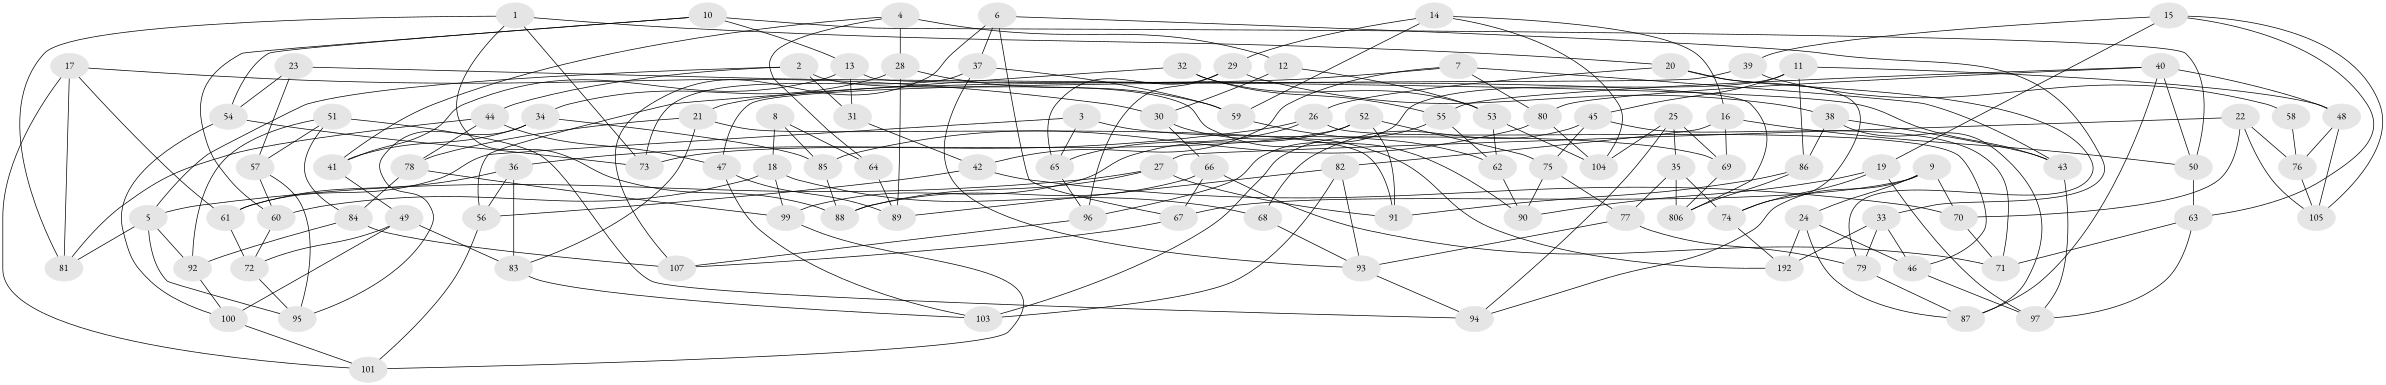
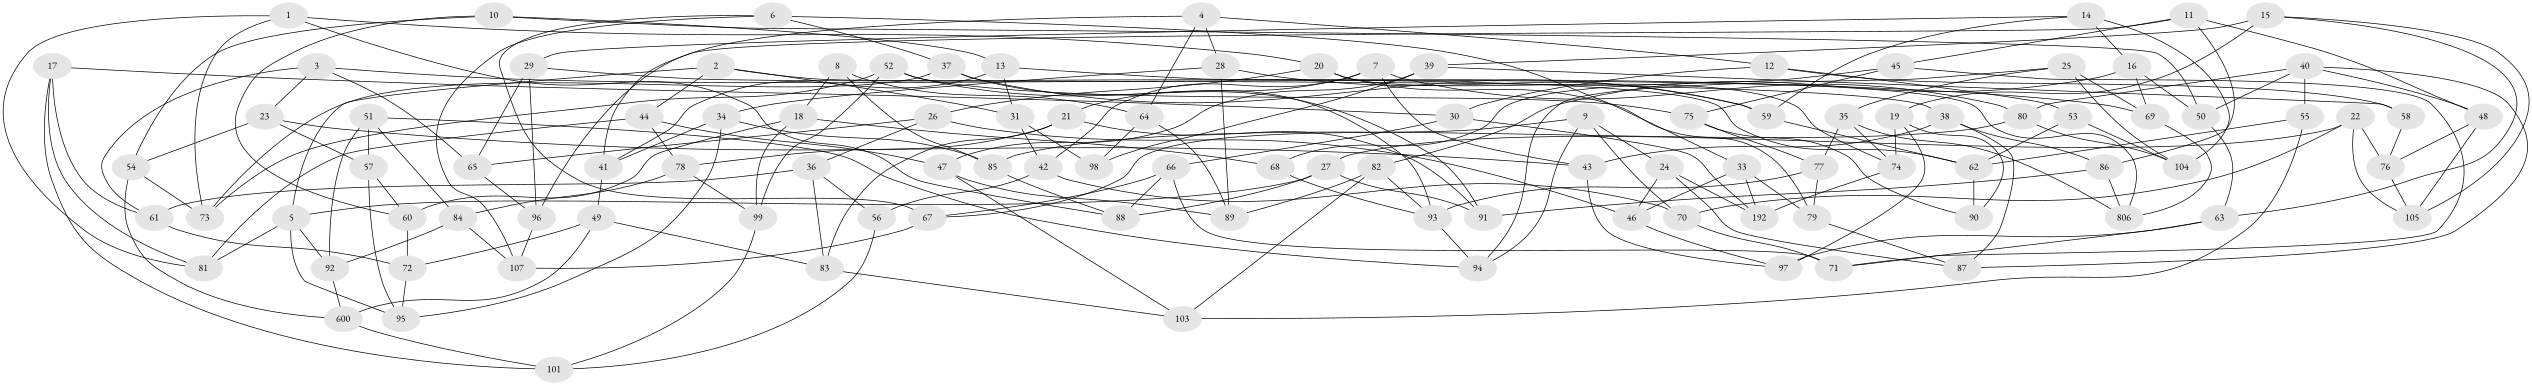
node "32": removed
edge "12" -- "58": added
edge "3" -- "23": added
edge "2" -- "90": now "2" -- "62"
node "98": added
node "100": label "100" -> "600"
